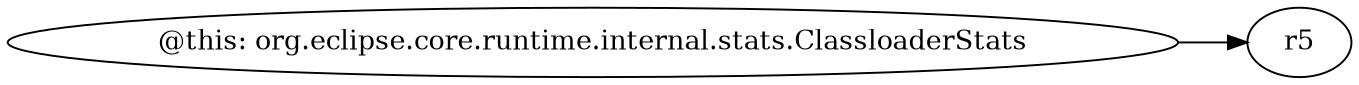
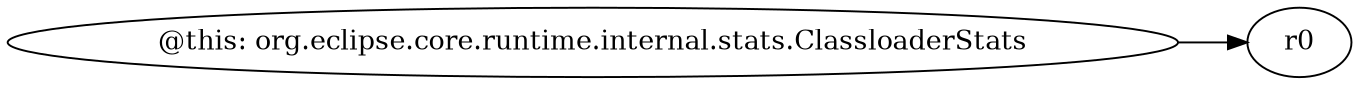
node "r5": label "r5" -> "r0"
